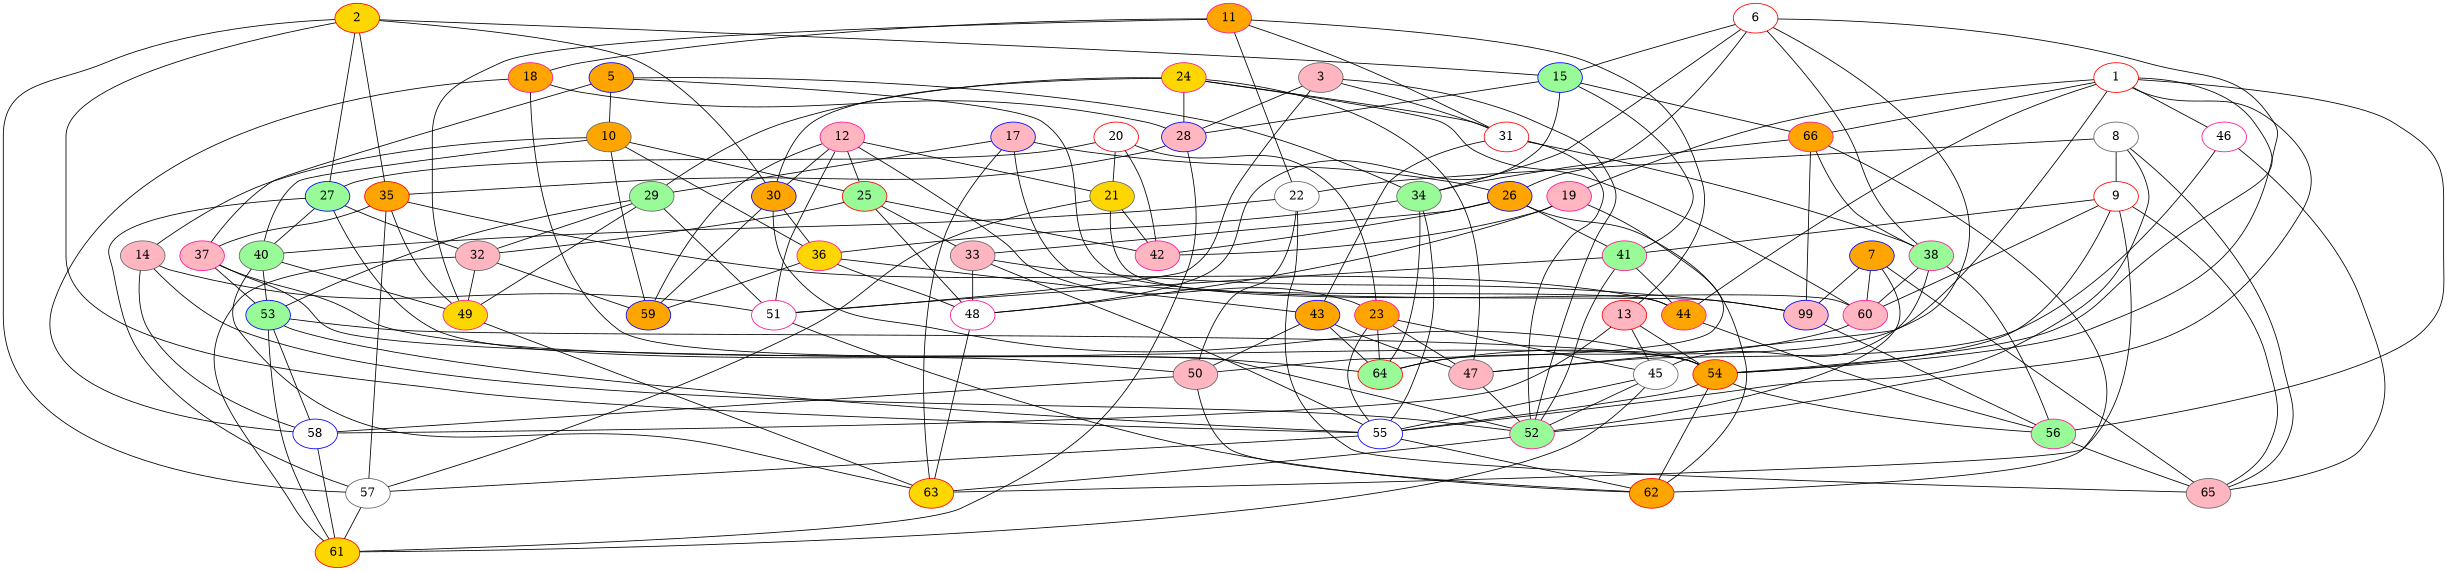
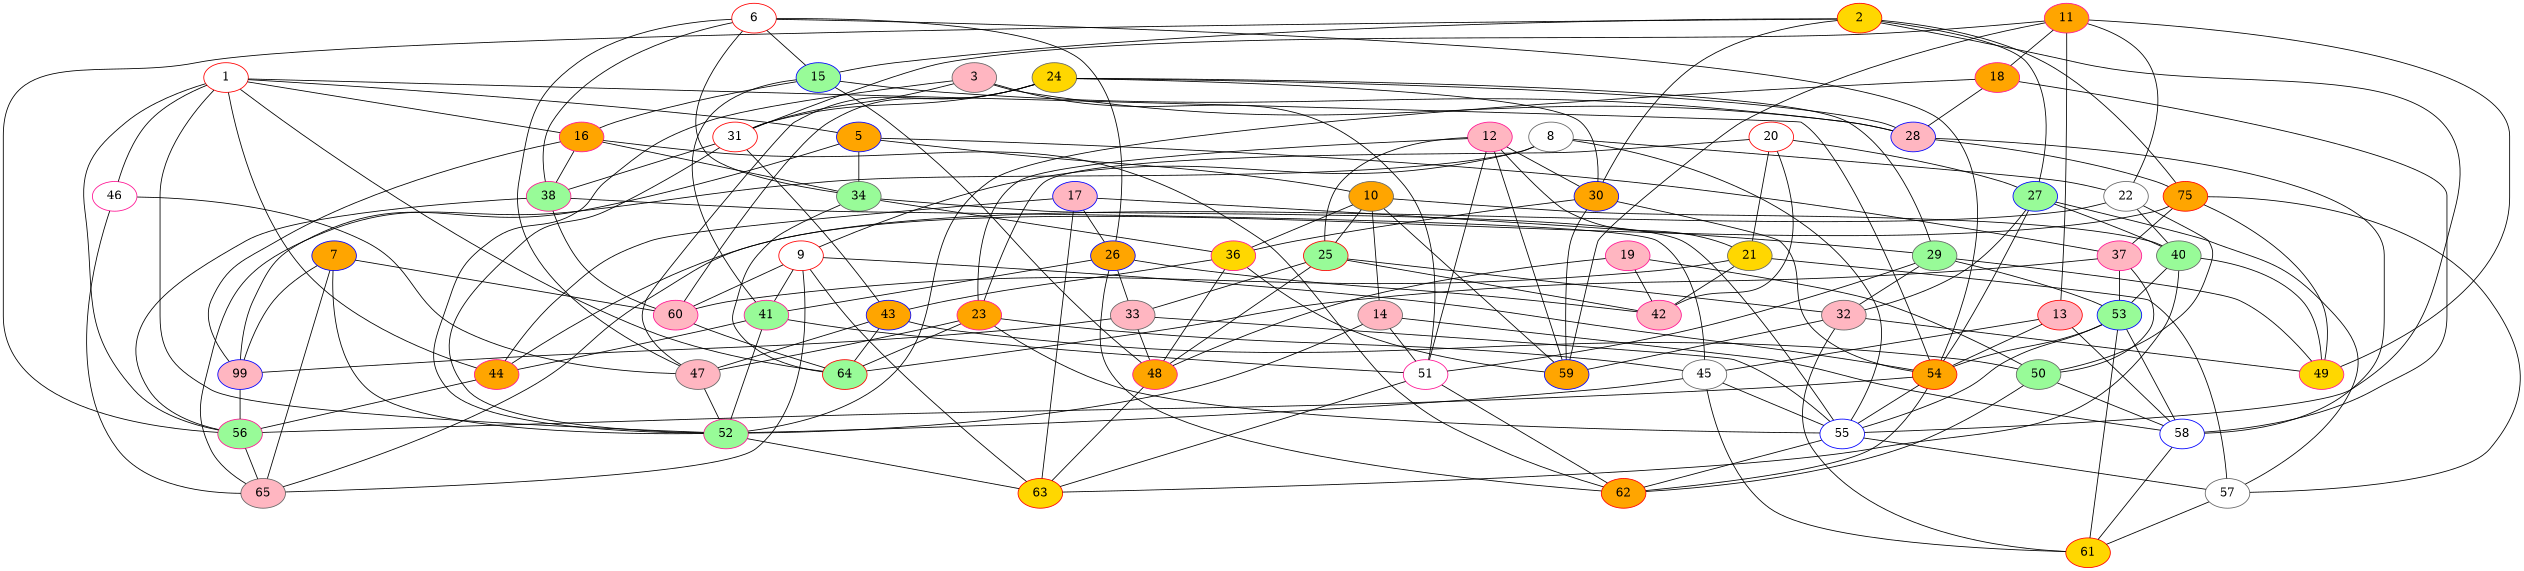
node "24": color deeppink -> gray40
edge "1" -- "19": now "1" -- "5"
edge "11" -- "59": added
node "66": label "66" -> "16"
node "35": label "35" -> "75"
edge "2" -- "57": now "2" -- "56"
node "48": fillcolor white -> orange
node "50": fillcolor lightpink -> palegreen
edge "49" -- "63": now "51" -- "63"
edge "28" -- "61": now "28" -- "58"
